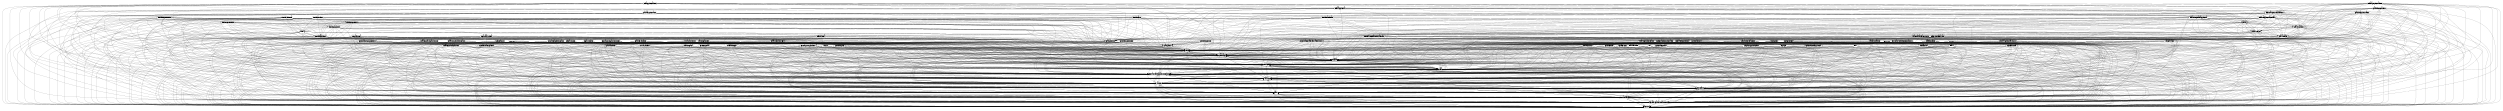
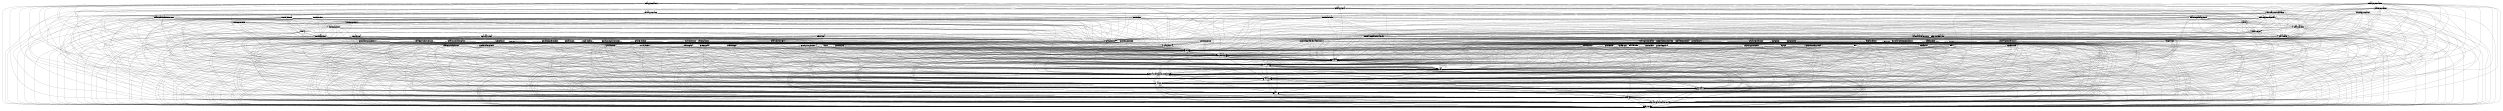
node "DiseniodeComponentes_Zero": label "DiseniodeComponentes_Zero" -> "DetallarEscenariosdeCasosdeUsoOUP_Zero"
node "Zero": label "Zero" -> "GestiondePortafolio"
